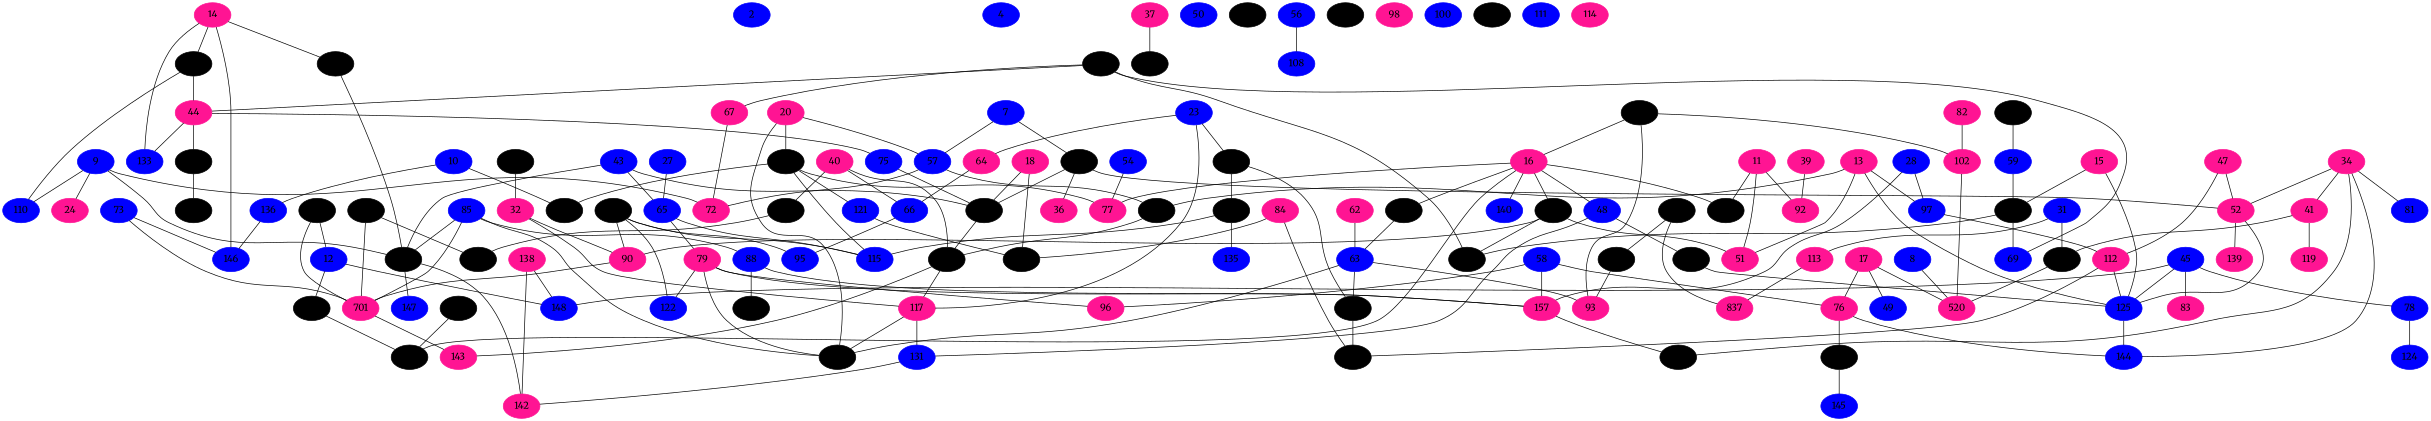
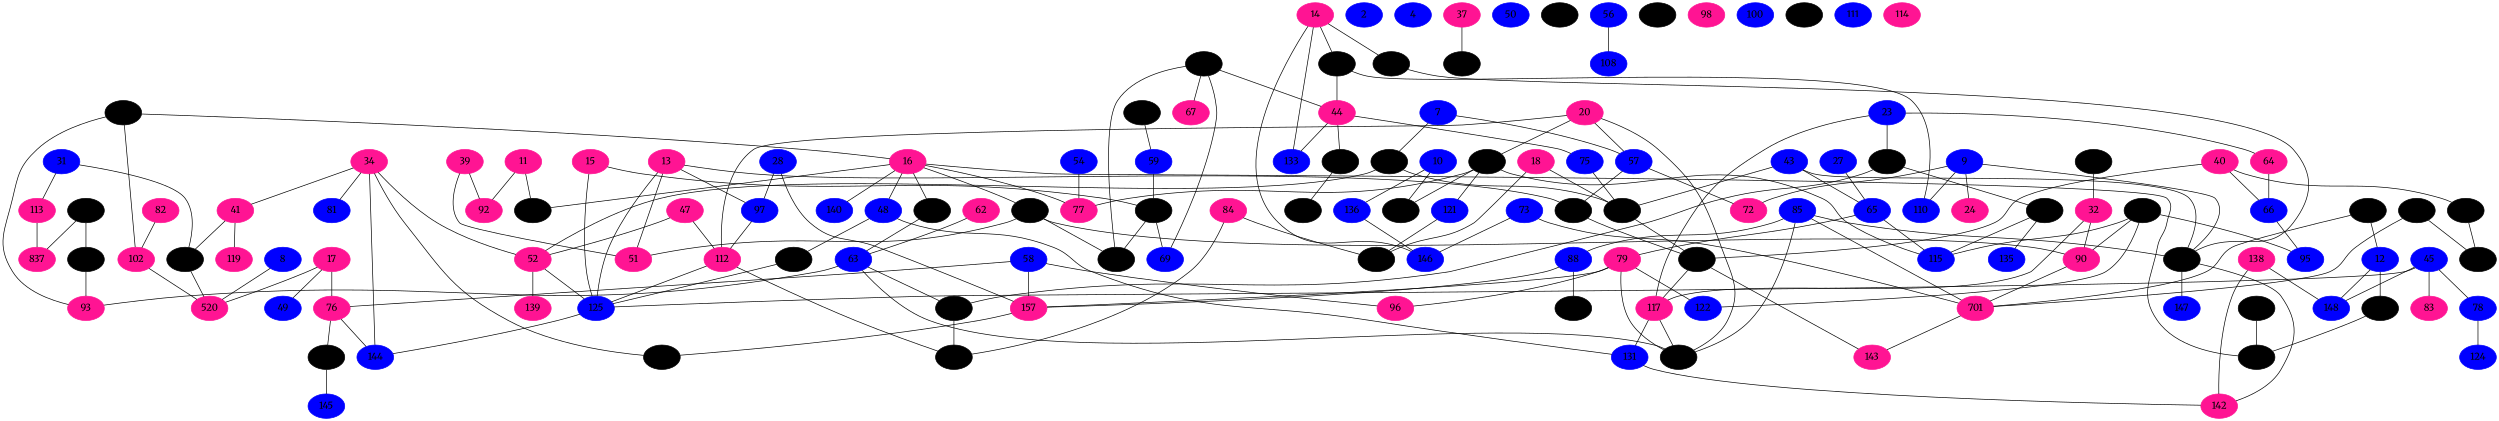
edge "20" -- "112": added
edge "67" -- "72": removed
node "36": removed
edge "11" -- "51": now "39" -- "51"
